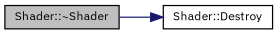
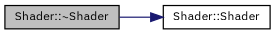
node "Shader::Destroy": label "Shader::Destroy" -> "Shader::Shader"
